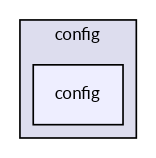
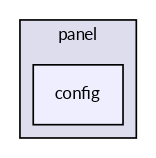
cluster "config": label "config" -> "panel"
